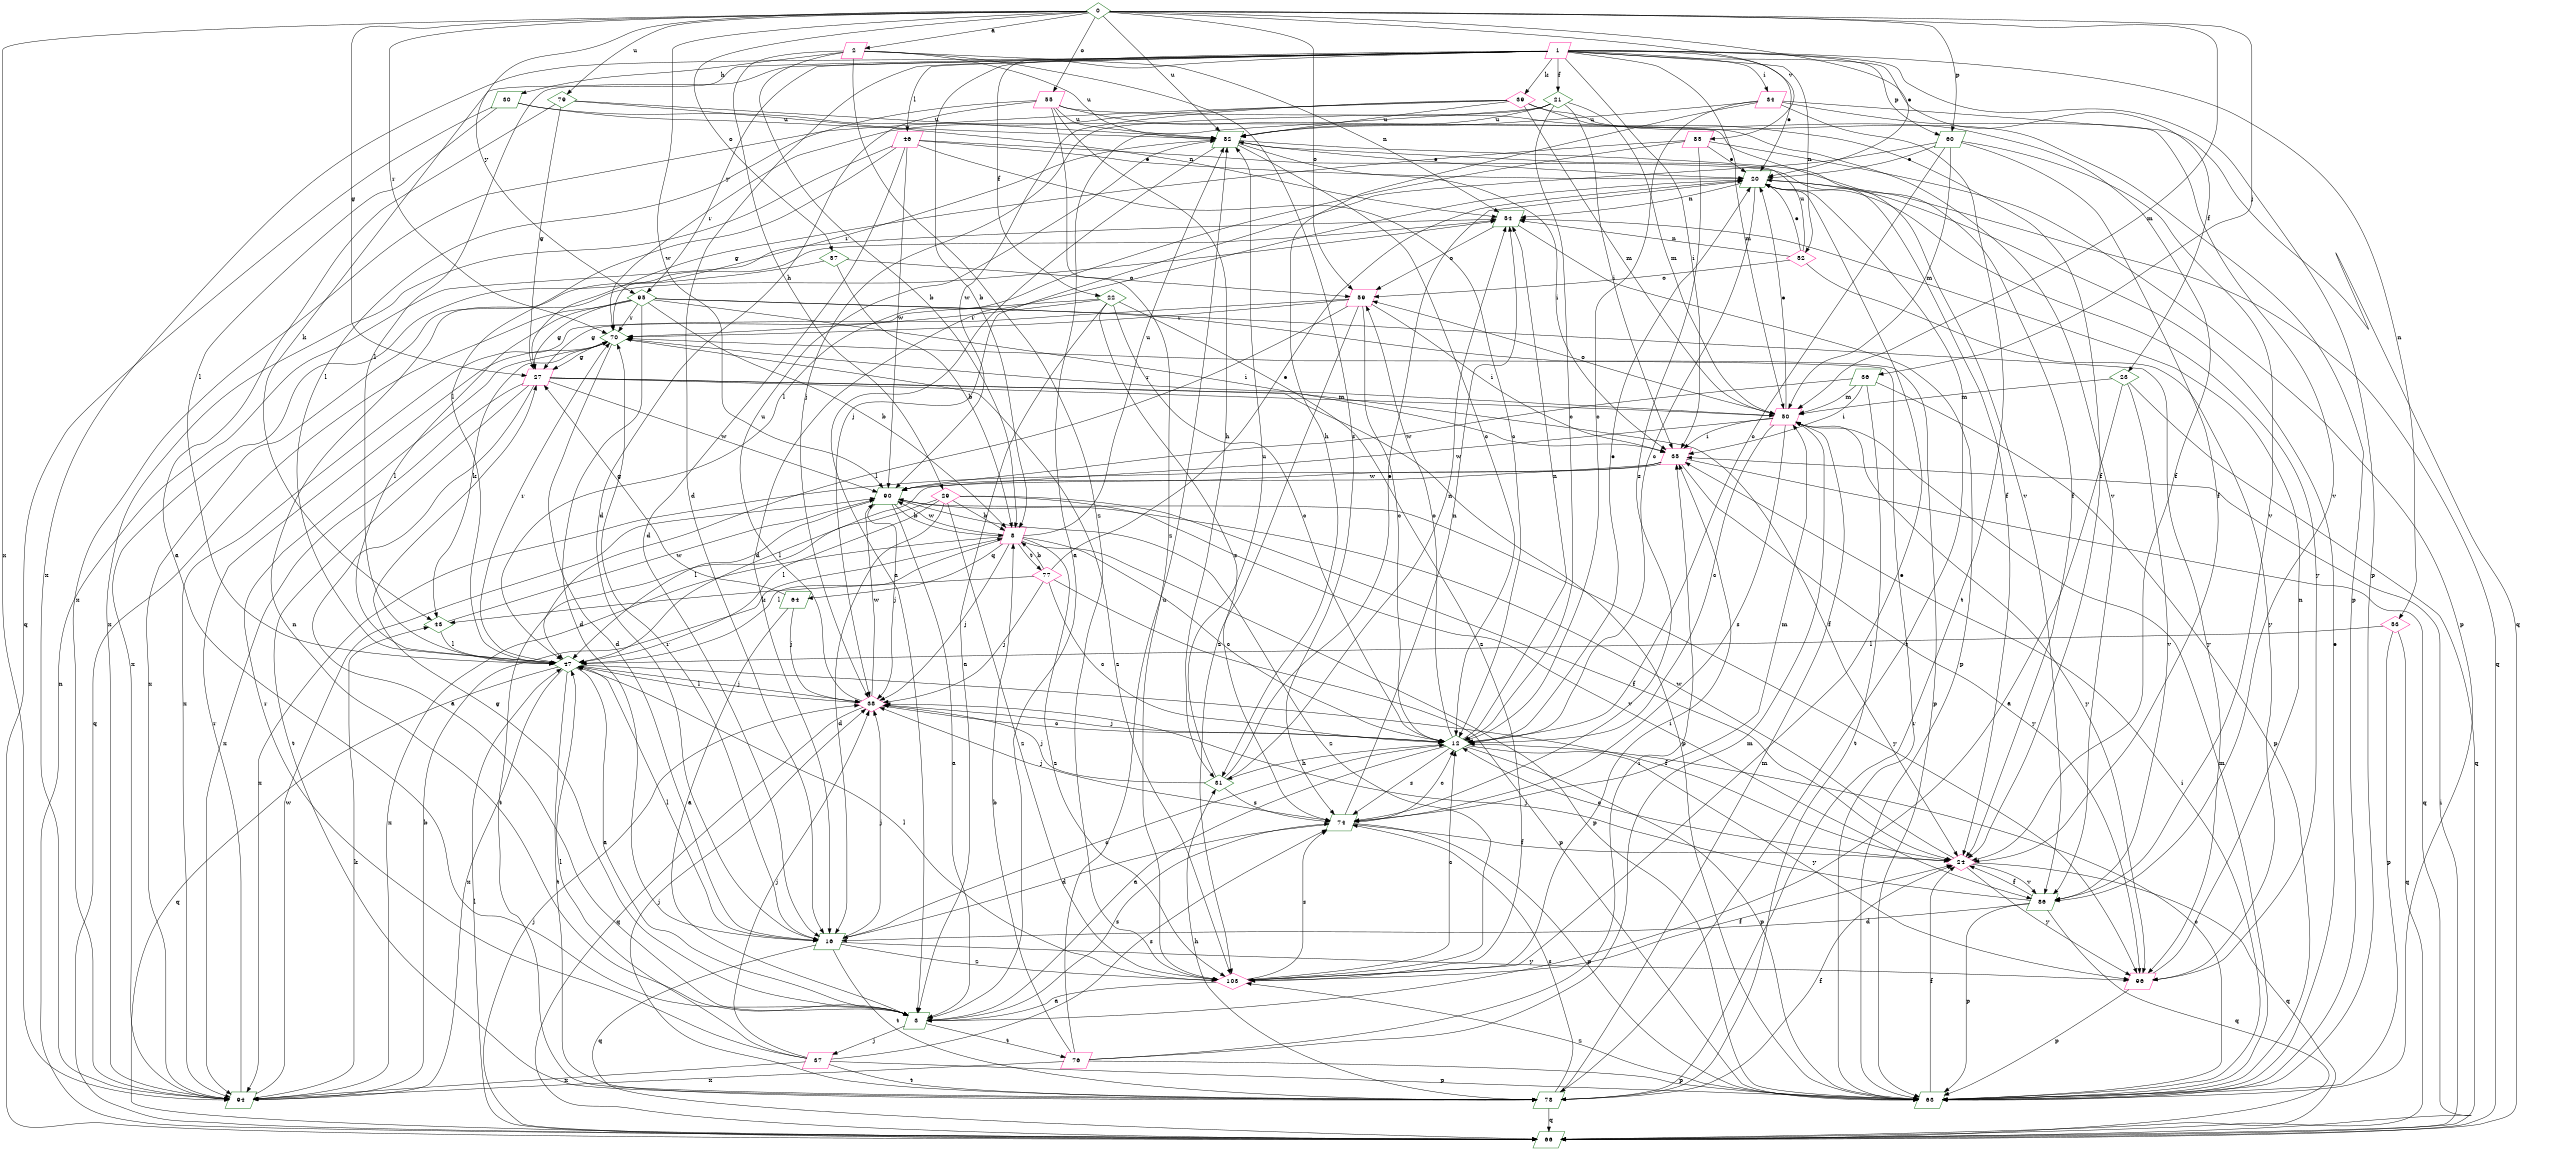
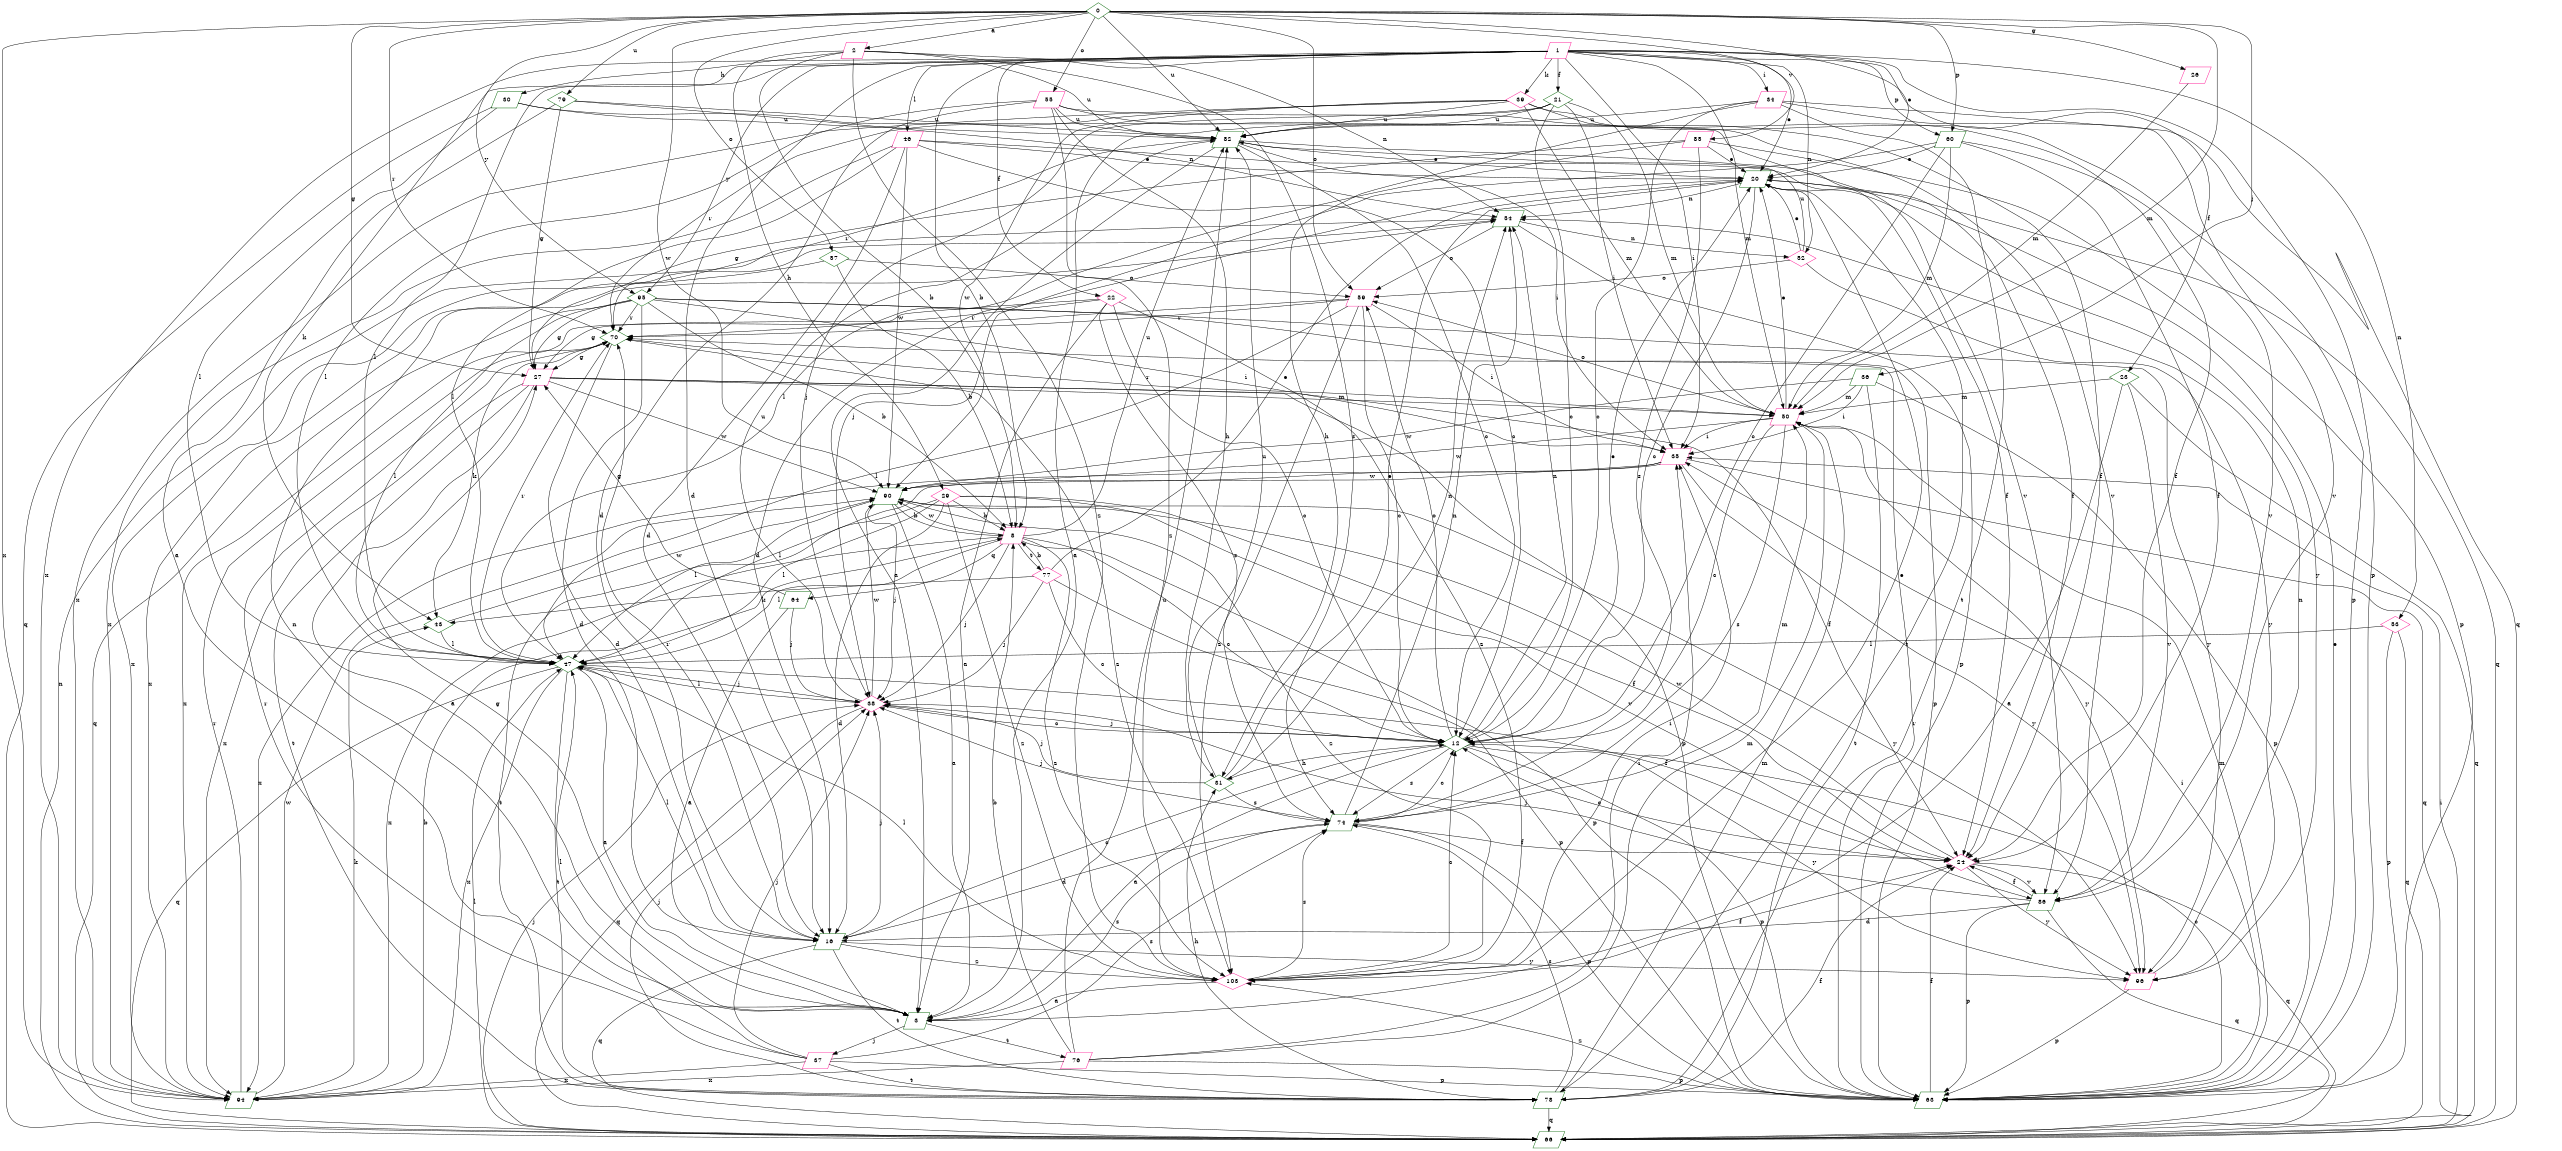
node "26": added
edge "52" -> "54": reversed
node "22": color darkgreen -> deeppink
